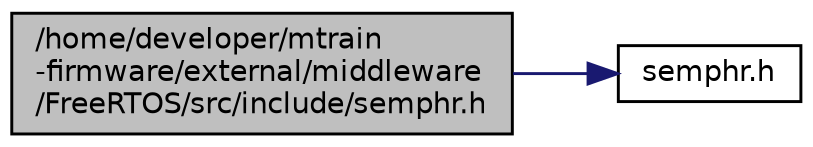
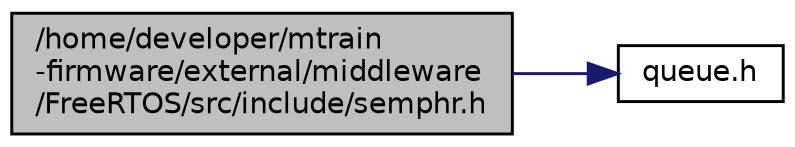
node "semphr.h": label "semphr.h" -> "queue.h"
